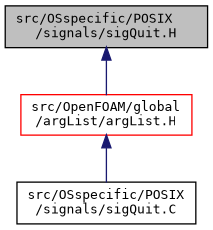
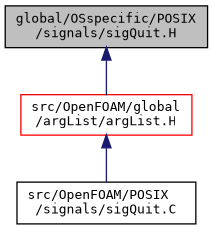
node "src/OSspecific/POSIX /signals/sigQuit.H": label "src/OSspecific/POSIX /signals/sigQuit.H" -> "global/OSspecific/POSIX /signals/sigQuit.H"
node "src/OSspecific/POSIX /signals/sigQuit.C": label "src/OSspecific/POSIX /signals/sigQuit.C" -> "src/OpenFOAM/POSIX /signals/sigQuit.C"
